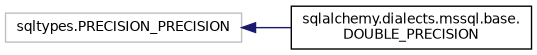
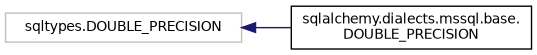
node "sqltypes.PRECISION_PRECISION": label "sqltypes.PRECISION_PRECISION" -> "sqltypes.DOUBLE_PRECISION"
